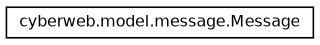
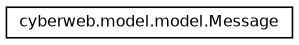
node "cyberweb.model.message.Message": label "cyberweb.model.message.Message" -> "cyberweb.model.model.Message"
